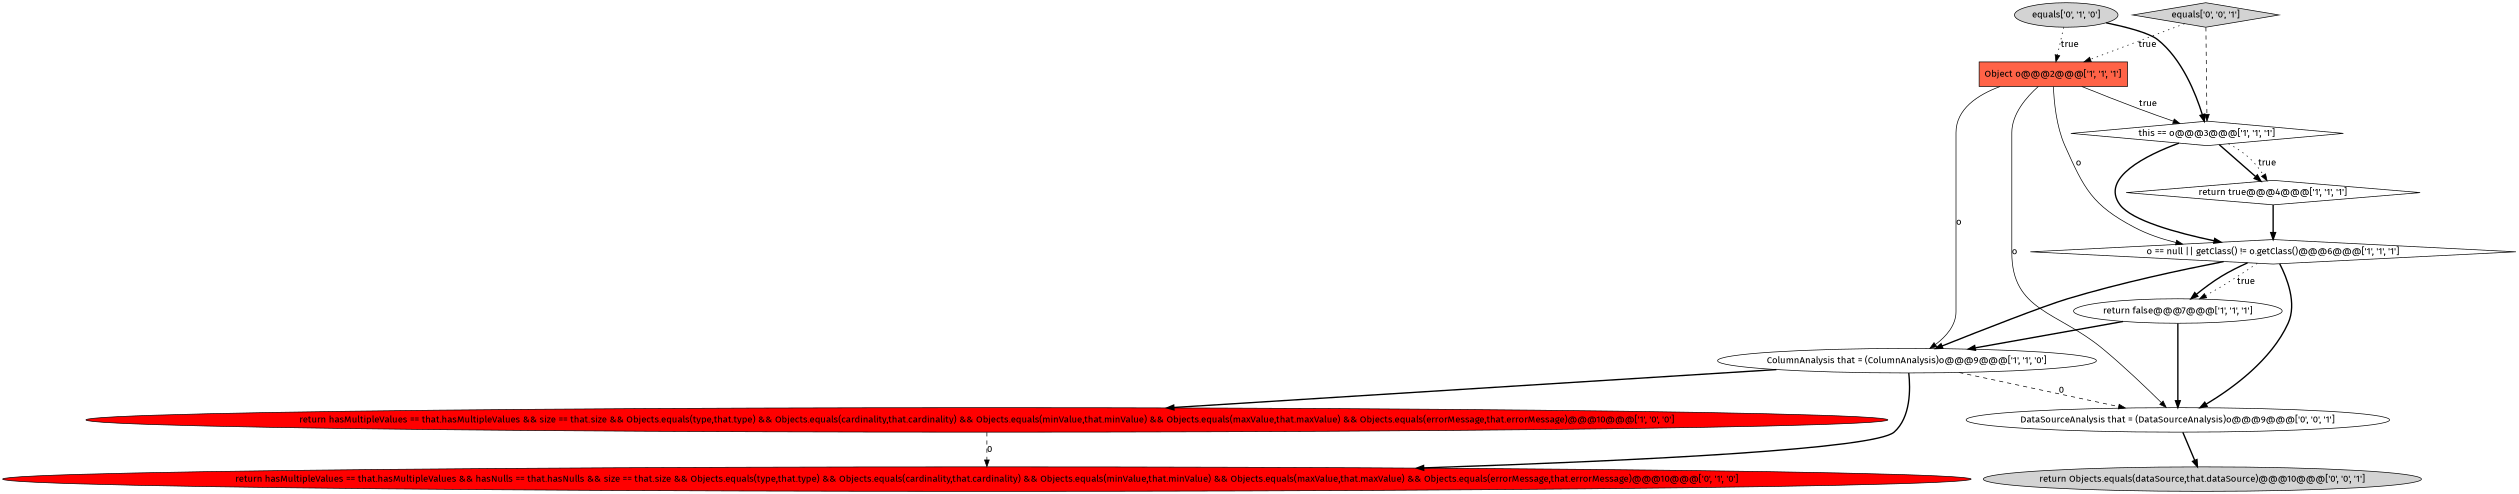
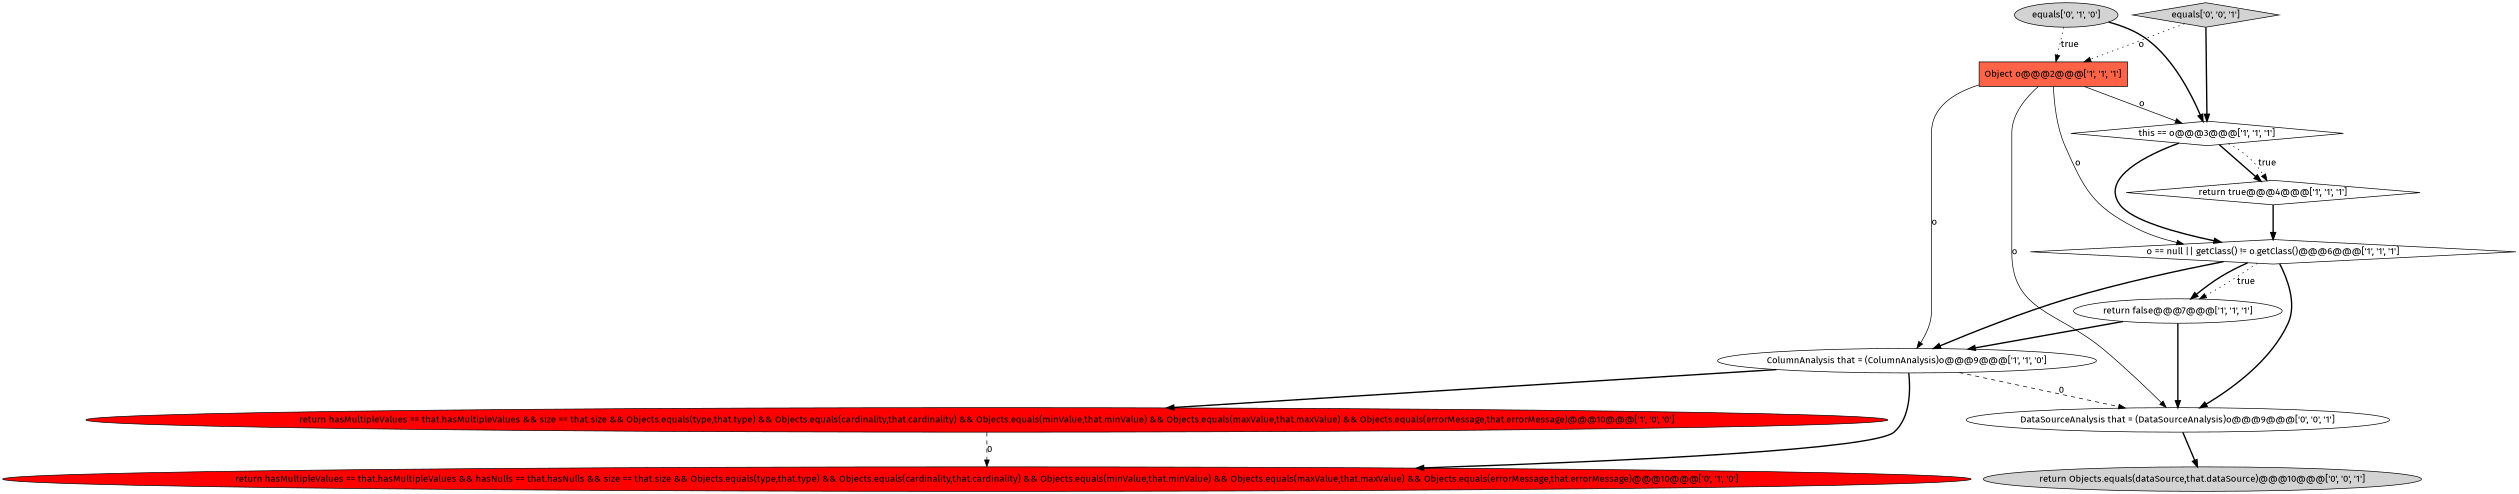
edge "equals['0', '0', '1']" -> "Object o@@@2@@@['1', '1', '1']": label "true" -> "o"
edge "equals['0', '0', '1']" -> "this == o@@@3@@@['1', '1', '1']": style dashed -> bold
edge "Object o@@@2@@@['1', '1', '1']" -> "this == o@@@3@@@['1', '1', '1']": label "true" -> "o"
